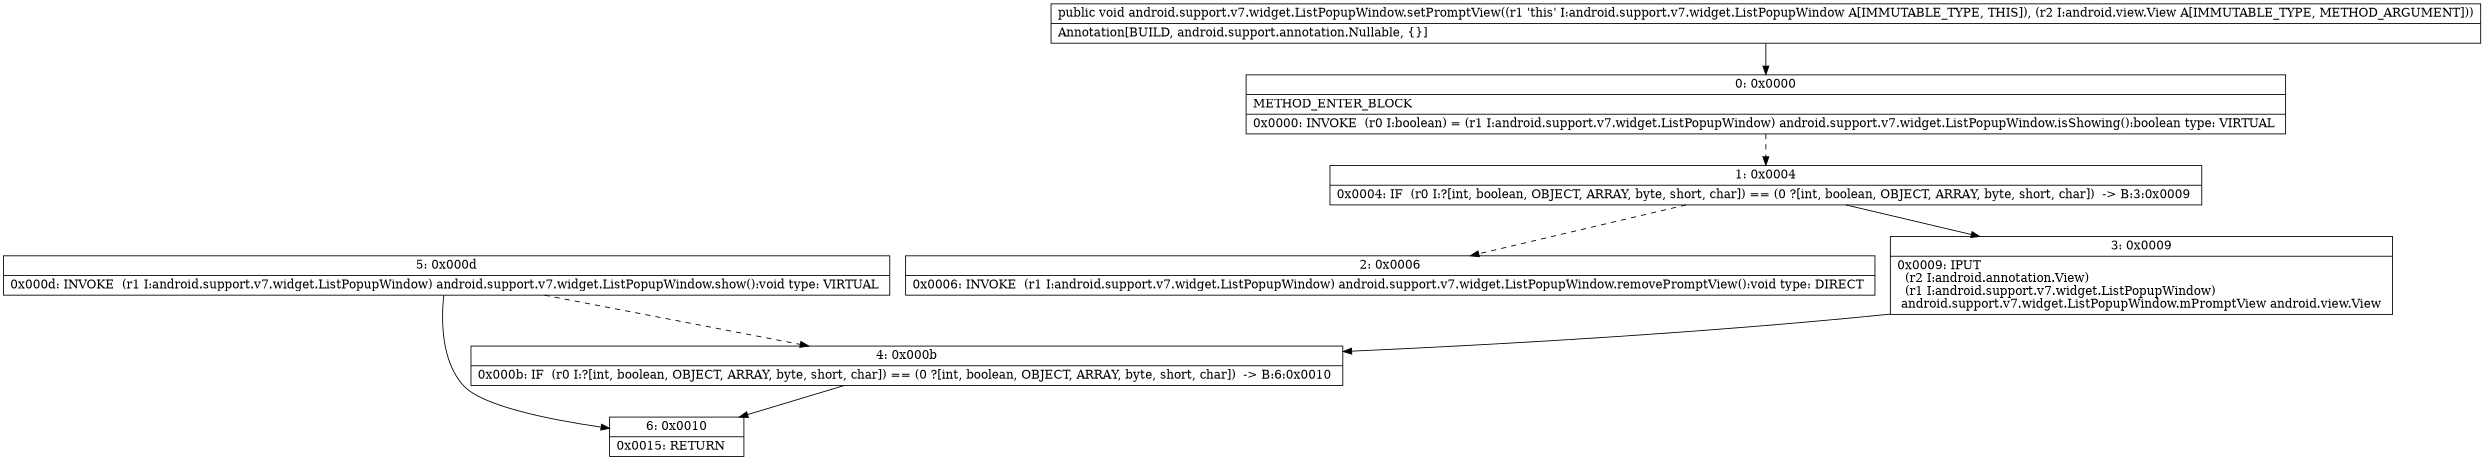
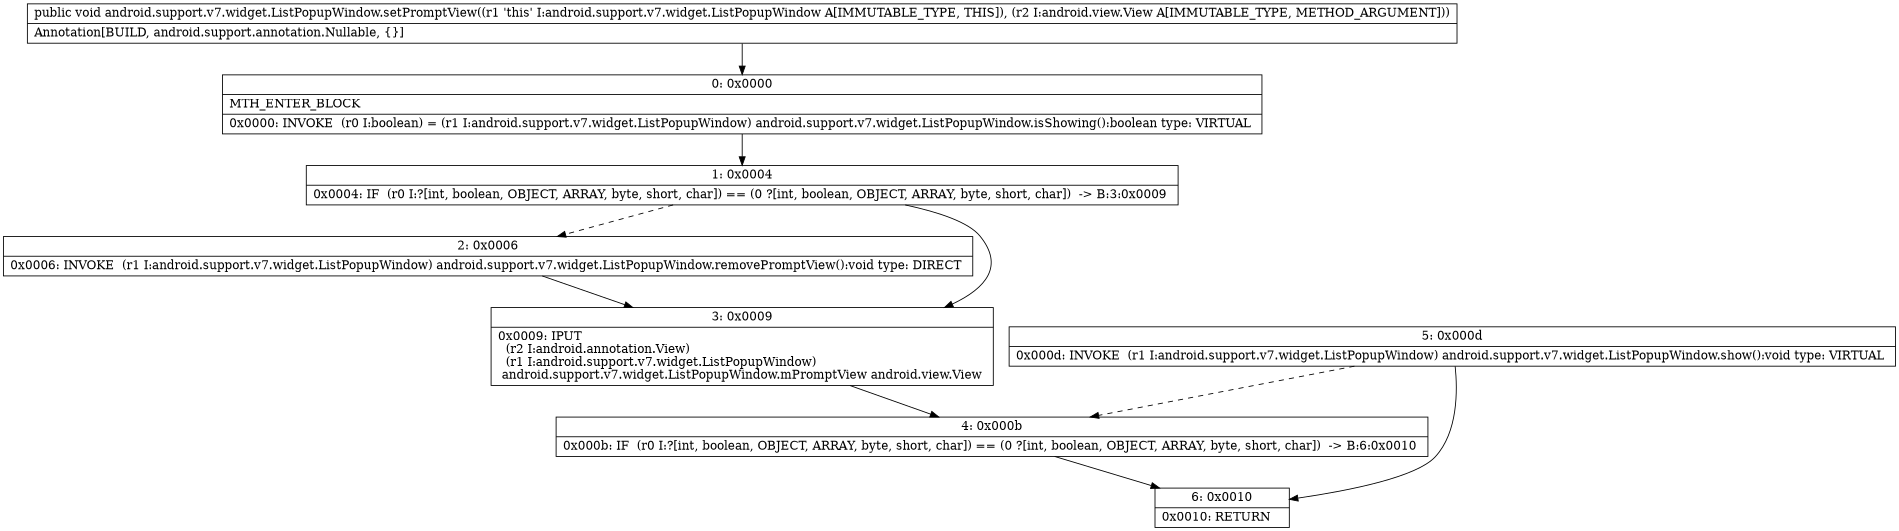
node "0: 0x0000": text "METHOD_ENTER_BLOCK" -> "MTH_ENTER_BLOCK"
edge "0: 0x0000" -> "1: 0x0004": style dashed -> solid
edge "2: 0x0006" -> "3: 0x0009": added
node "6: 0x0010": text "0x0015: RETURN" -> "0x0010: RETURN"
